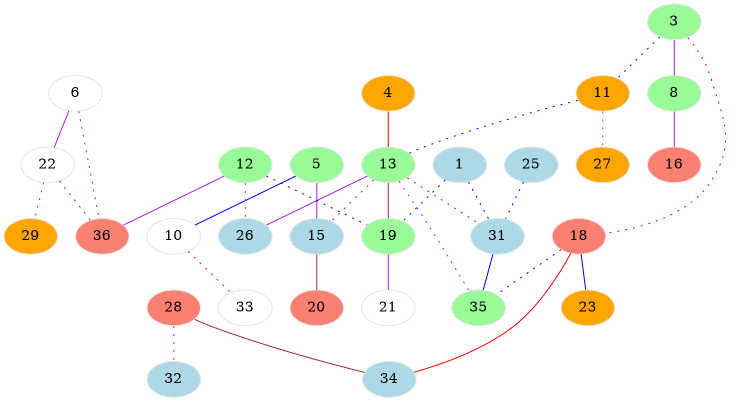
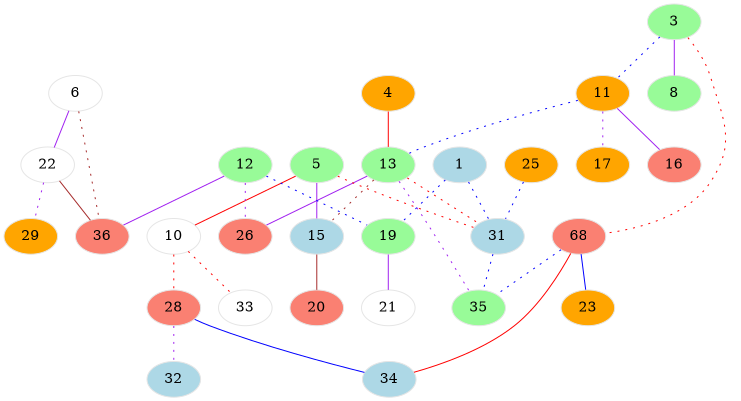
edge "8" -- "16": now "11" -- "16"
node "25": fillcolor lightblue -> orange
node "27": label "27" -> "17"
edge "5" -- "10": color blue -> red
edge "22" -- "36": style dotted -> solid
edge "13" -- "19": removed
edge "5" -- "31": added
node "26": fillcolor lightblue -> salmon
node "18": label "18" -> "68"
edge "10" -- "28": added
edge "31" -- "35": style solid -> dotted
edge "28" -- "34": color brown -> blue
